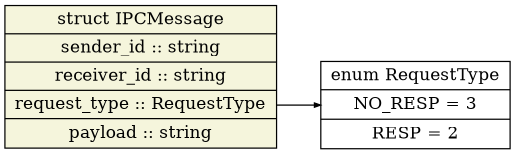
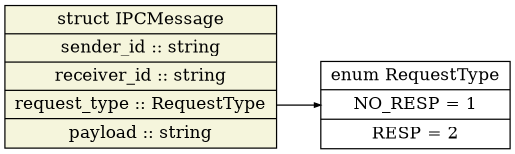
node "enum RequestType": text "NO_RESP = 3" -> "NO_RESP = 1"
